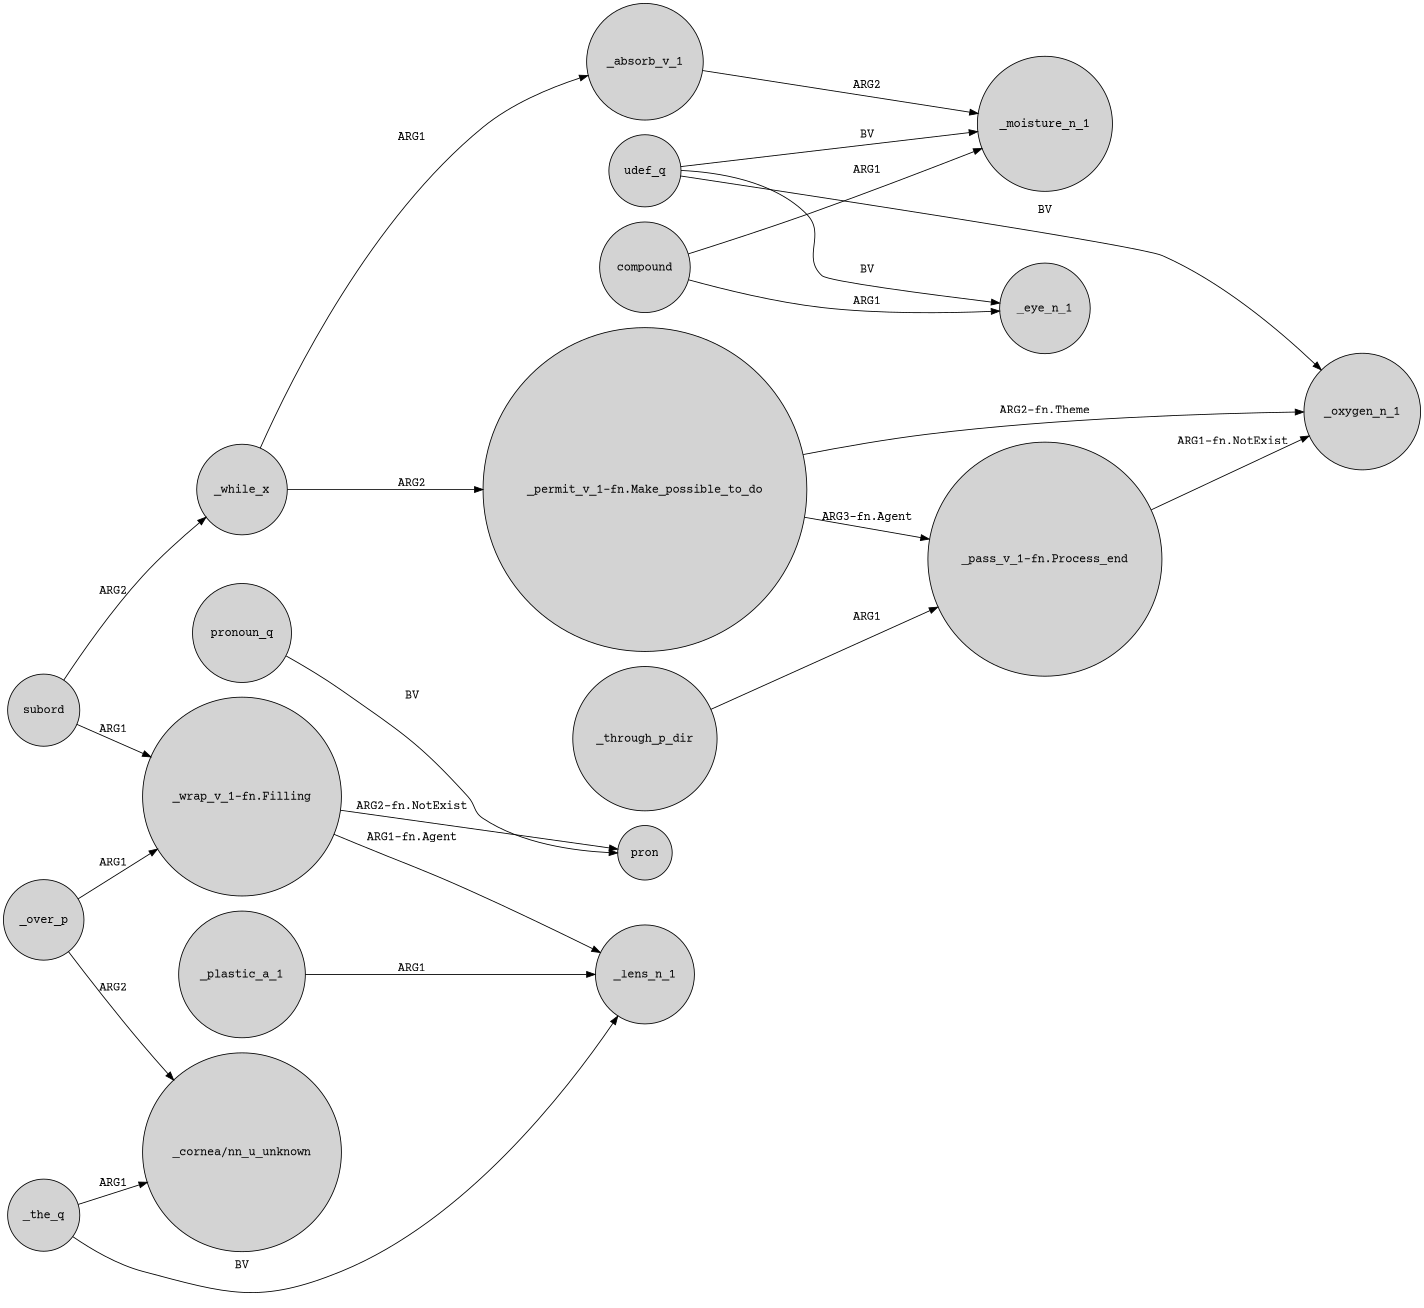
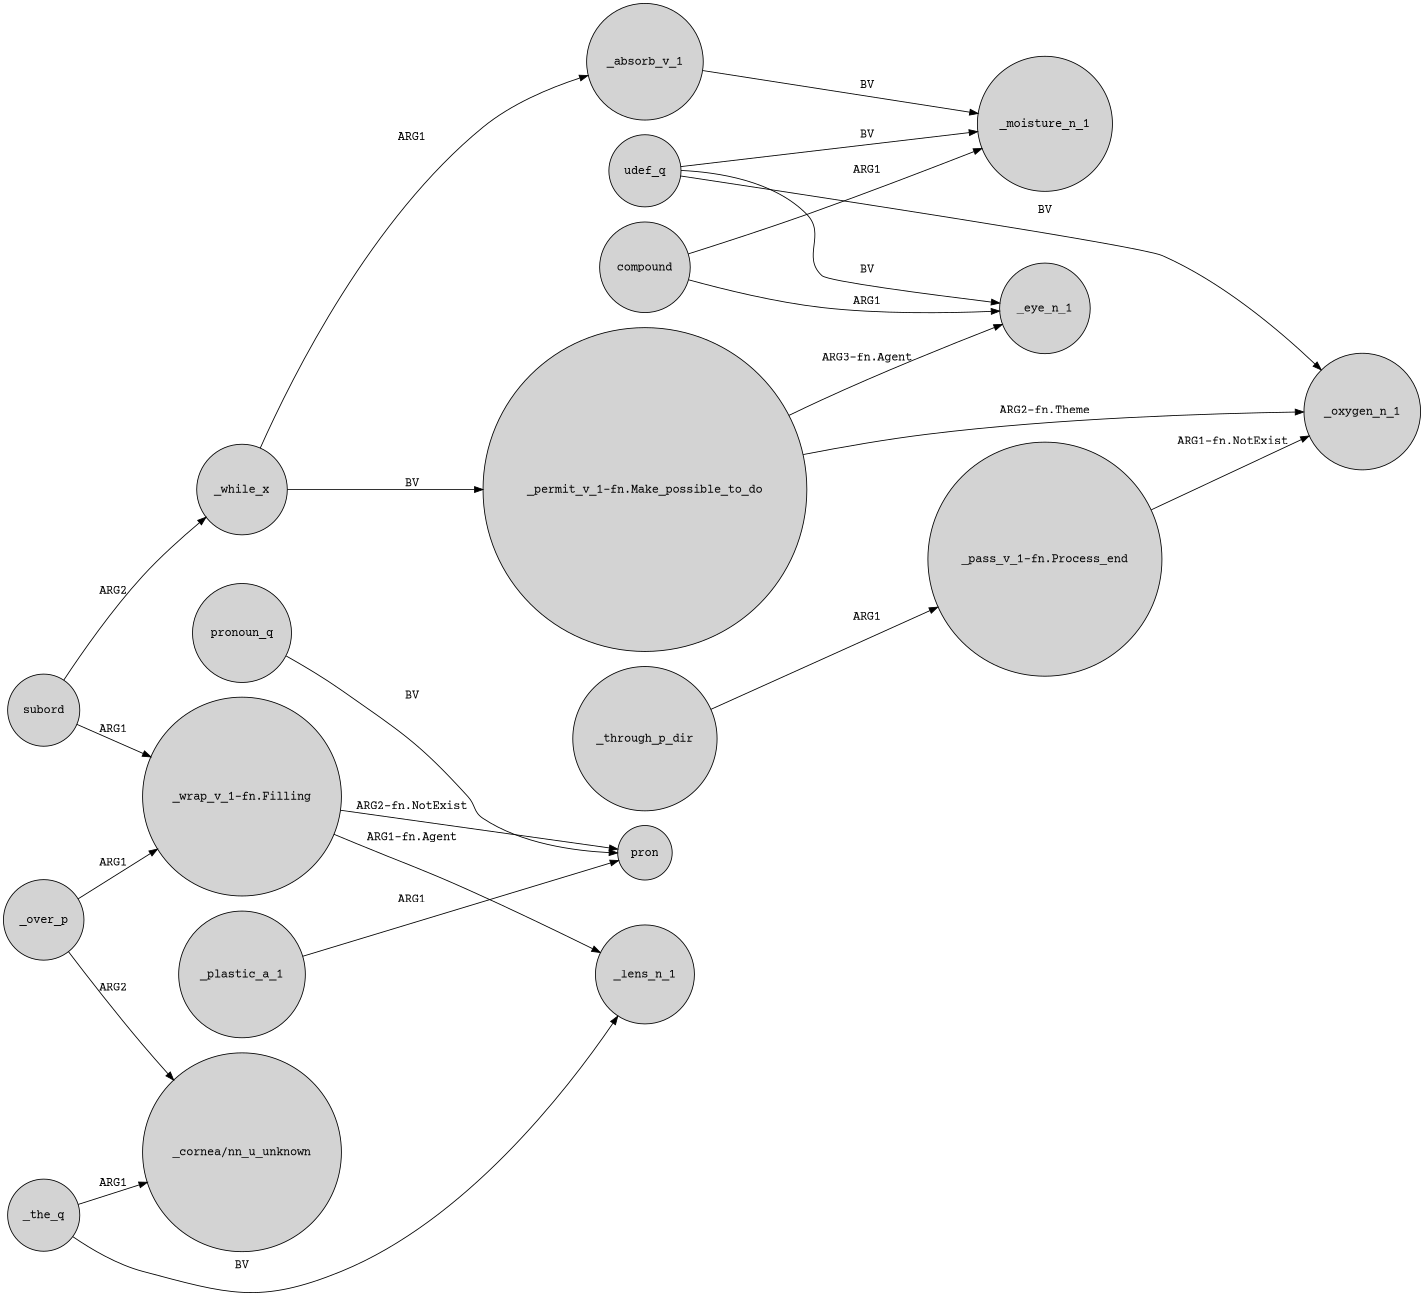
edge "_absorb_v_1" -> "_moisture_n_1": label "ARG2" -> "BV"
edge "_while_x" -> "_permit_v_1-fn.Make_possible_to_do": label "ARG2" -> "BV"
edge "_permit_v_1-fn.Make_possible_to_do" -> "_pass_v_1-fn.Process_end": now "_permit_v_1-fn.Make_possible_to_do" -> "_eye_n_1"
edge "_plastic_a_1" -> "_lens_n_1": now "_plastic_a_1" -> "pron"
